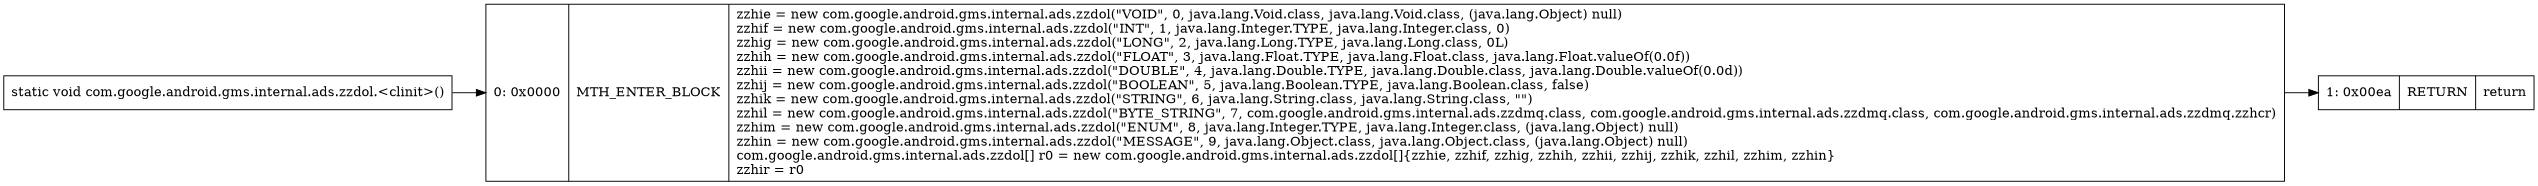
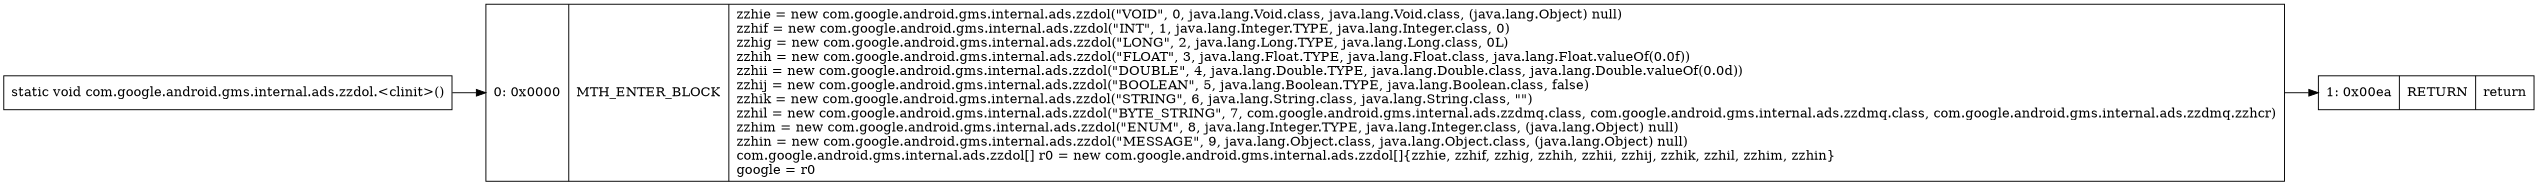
node "0: 0x0000": text "zzhir = r0" -> "google = r0"
